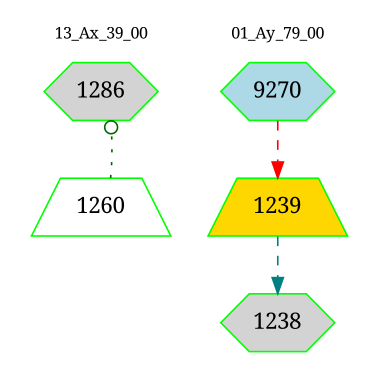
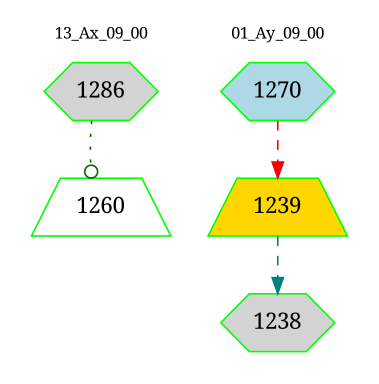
cluster "13_Ax_39_00": label "13_Ax_39_00" -> "13_Ax_09_00"
cluster "01_Ay_79_00": label "01_Ay_79_00" -> "01_Ay_09_00"
node "9270": label "9270" -> "1270"
edge "1260" -> "1286": reversed
